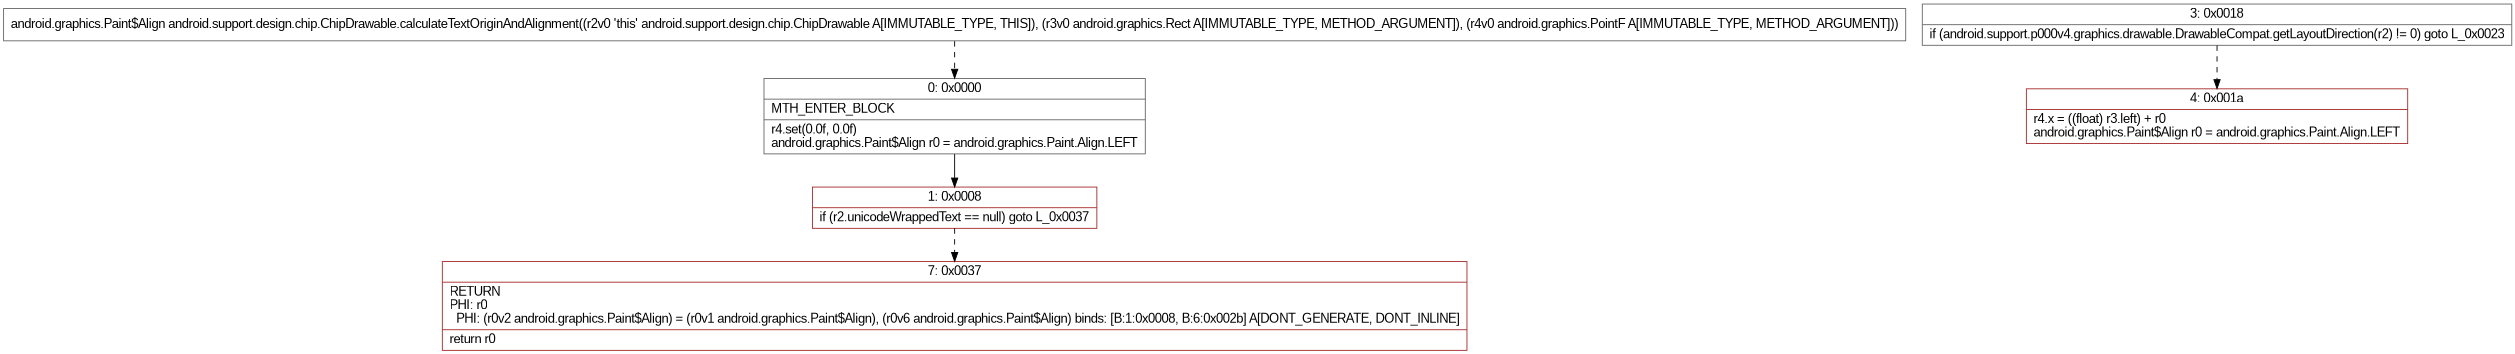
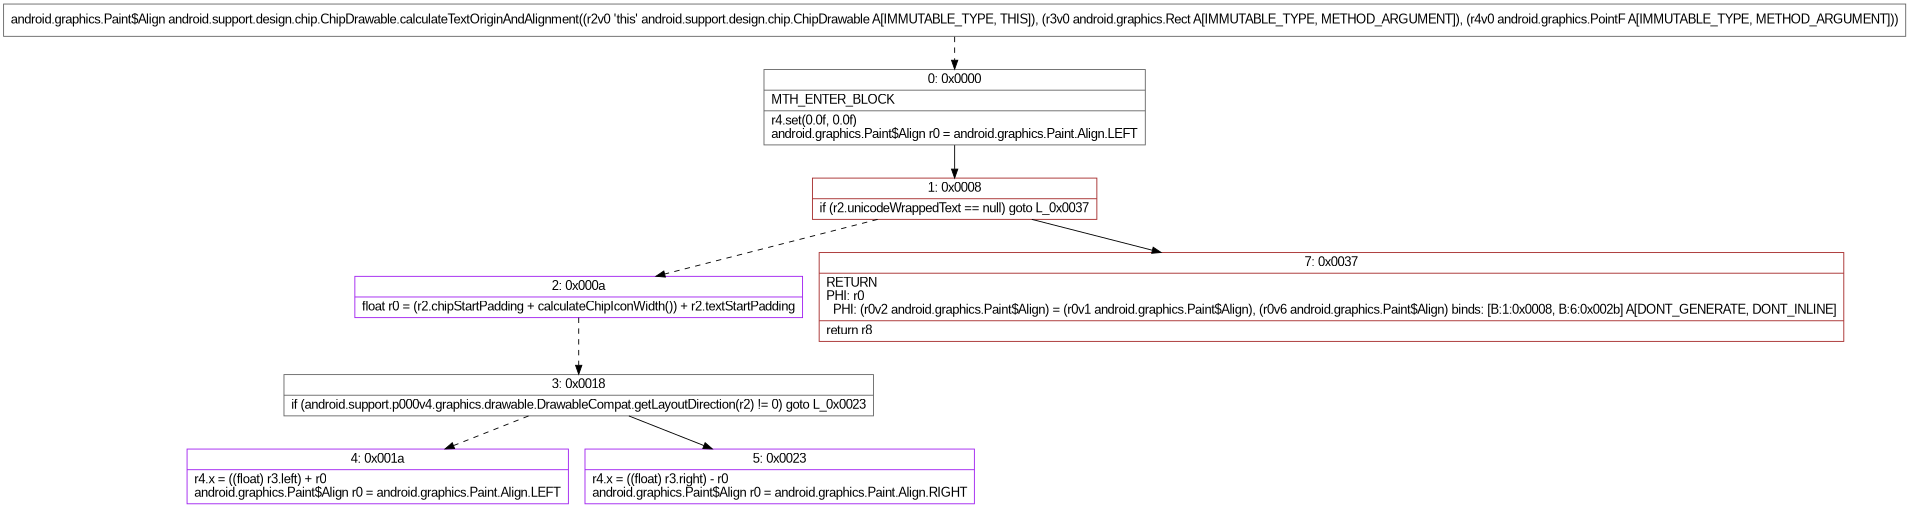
node "4: 0x001a": color brown -> purple
edge "1: 0x0008" -> "7: 0x0037": style dashed -> solid
node "2: 0x000a": added
node "7: 0x0037": text "return r0" -> "return r8"
node "5: 0x0023": added
